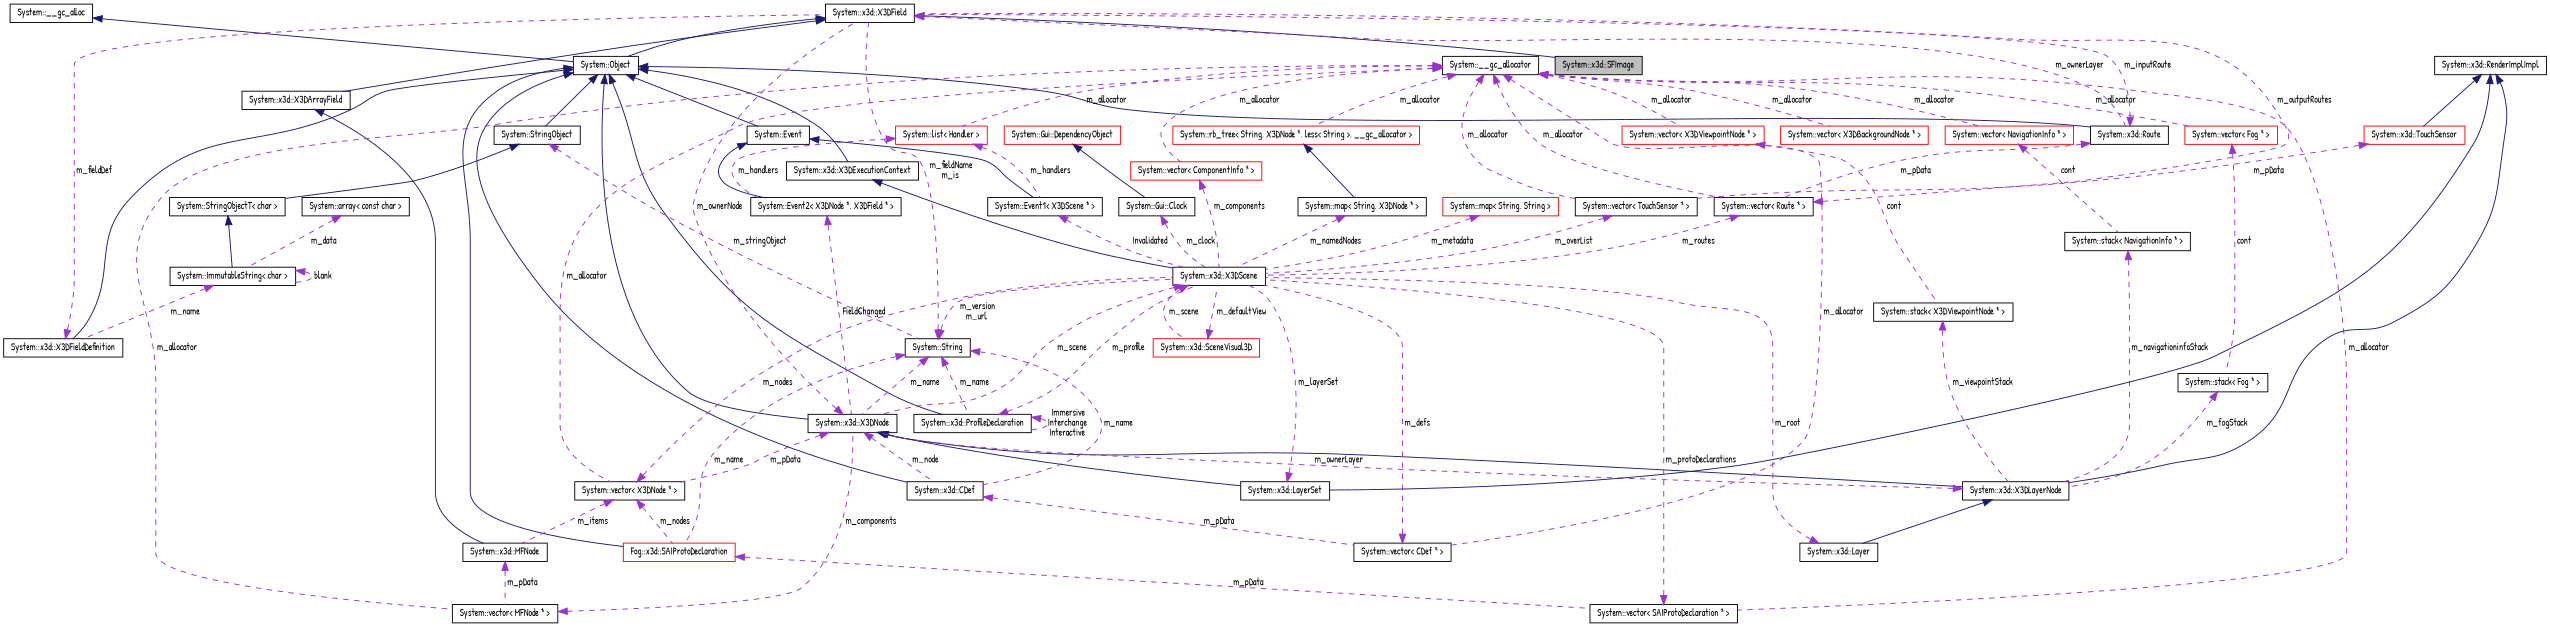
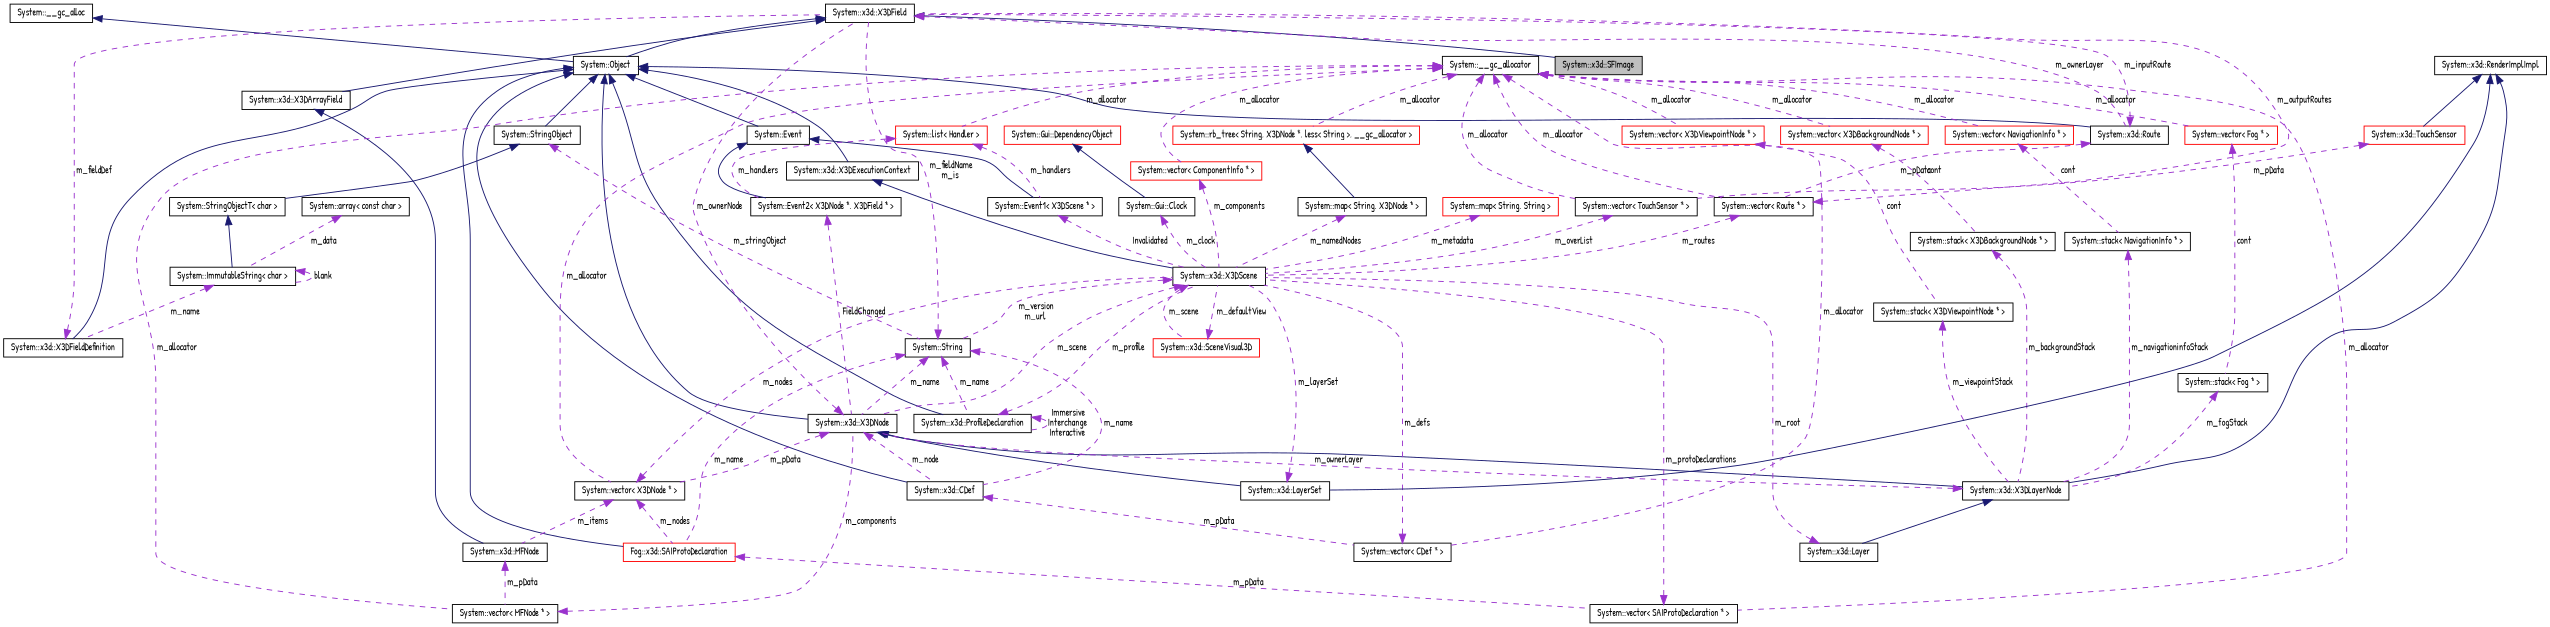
node "System::stack< X3DBackgroundNode * >": added
edge "System::x3d::X3DScene" -> "System::String": reversed
